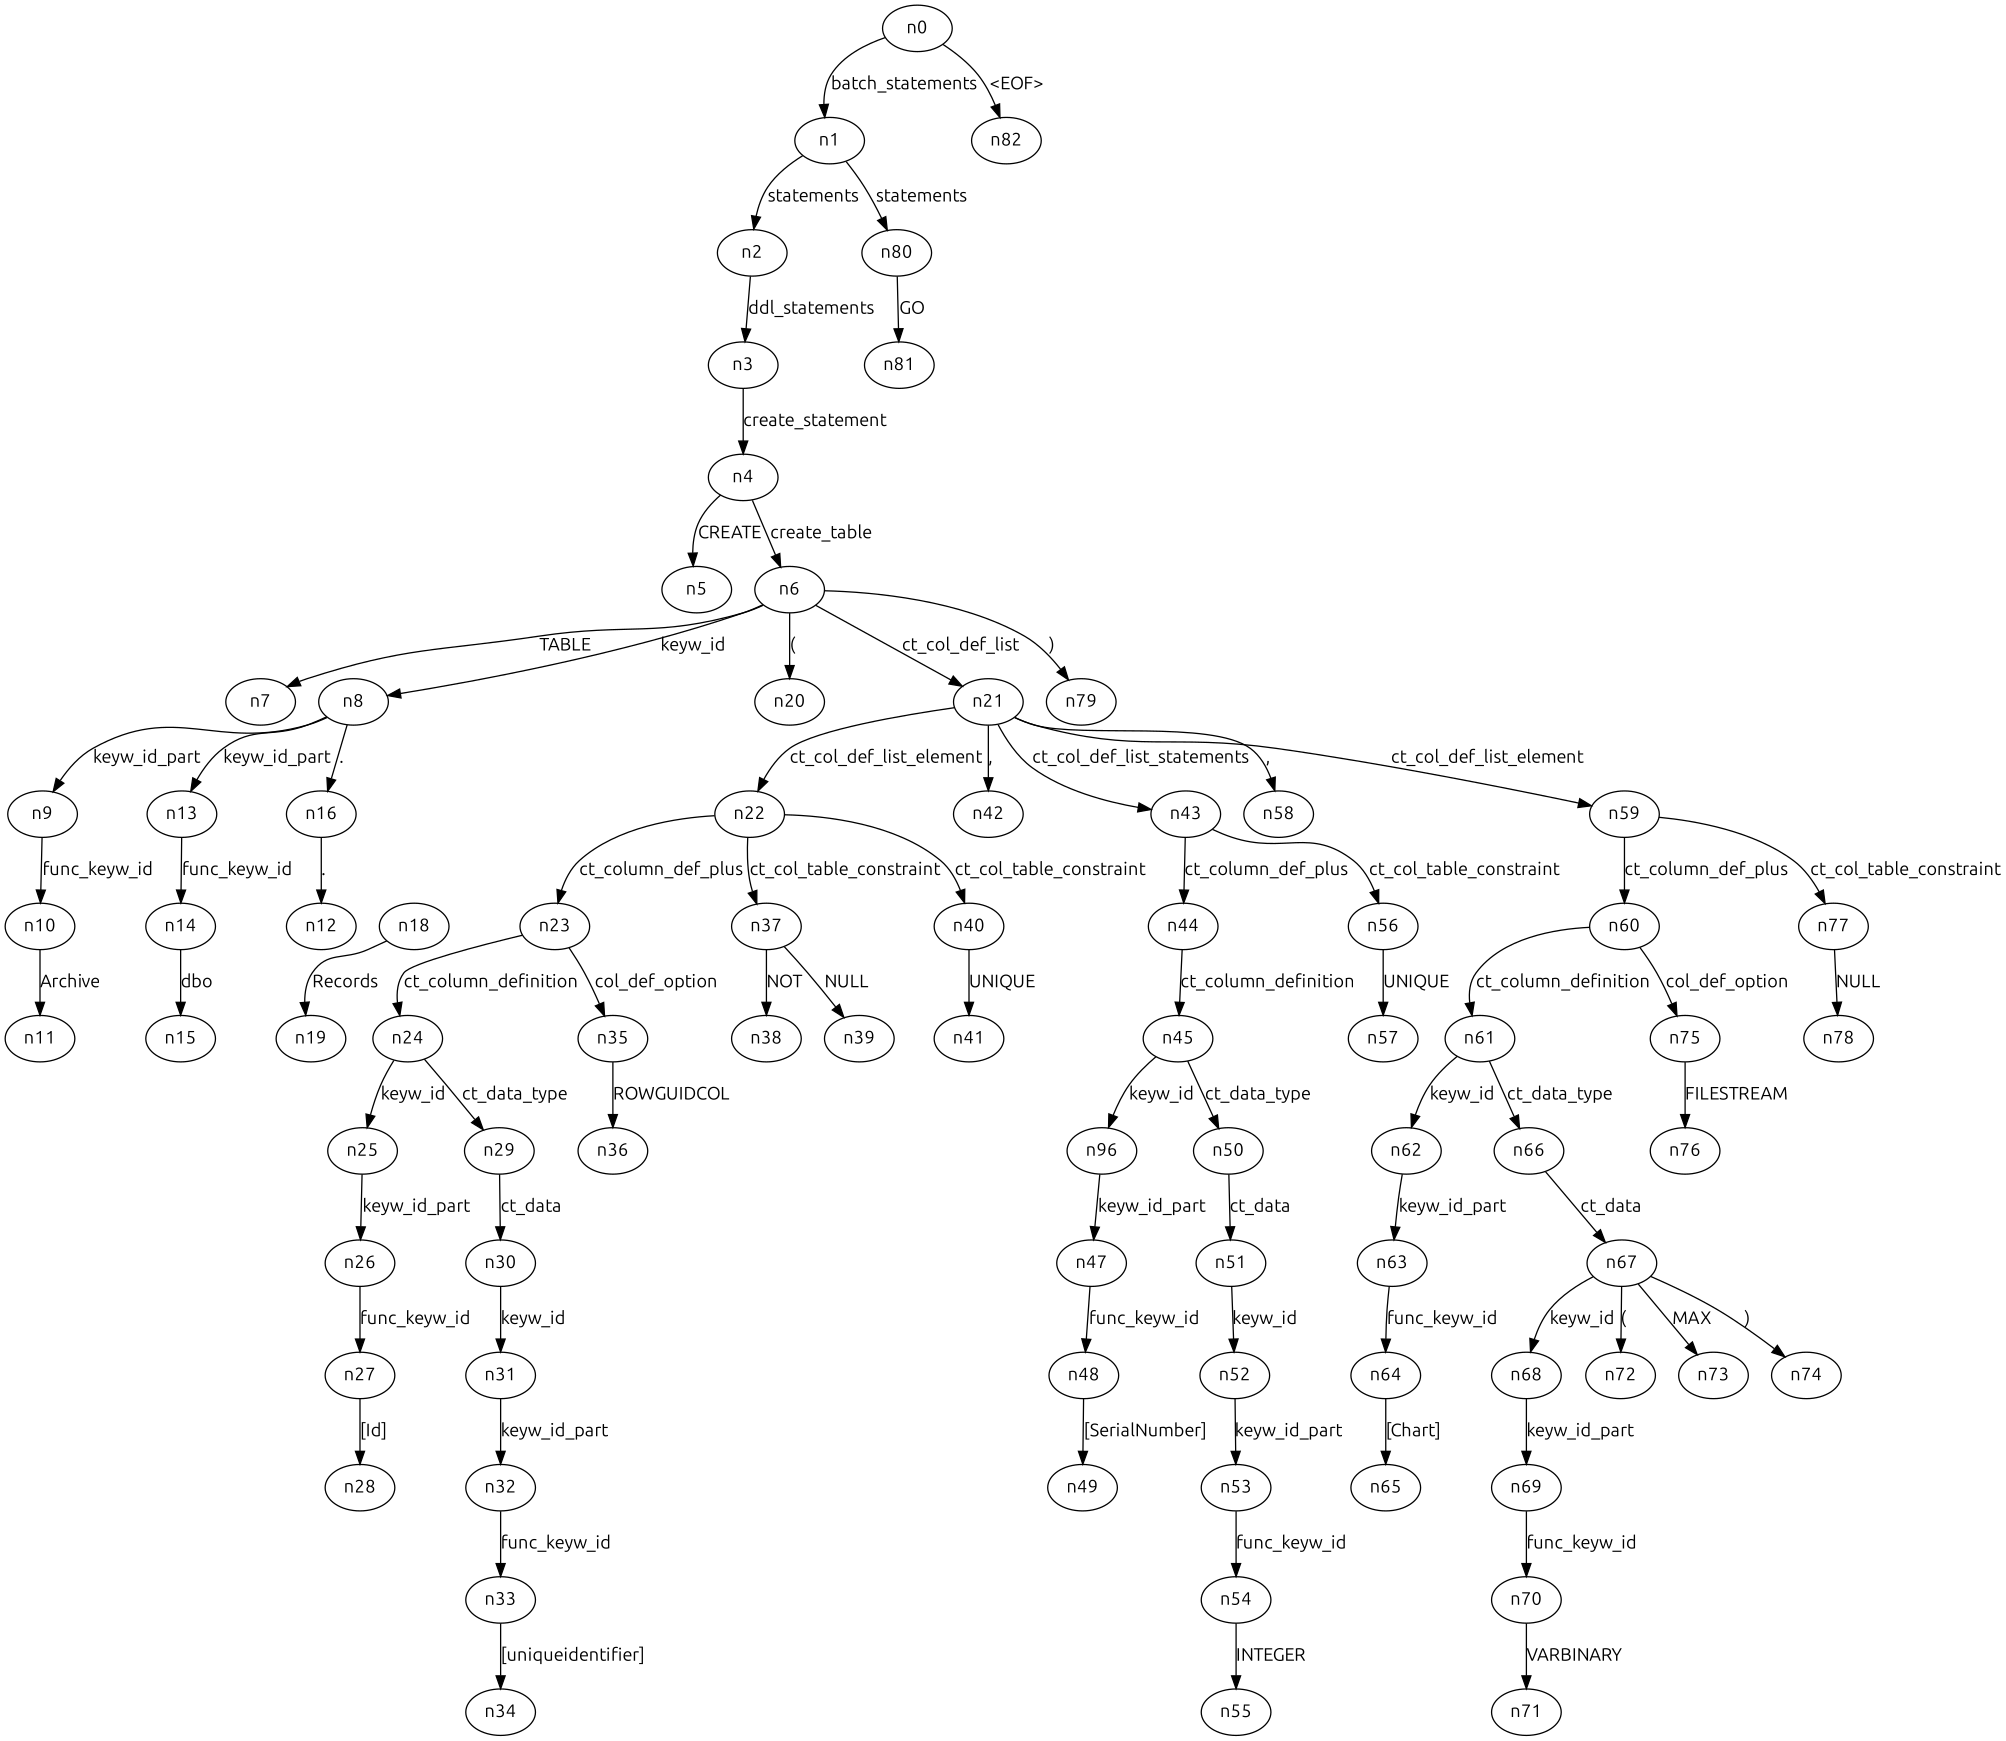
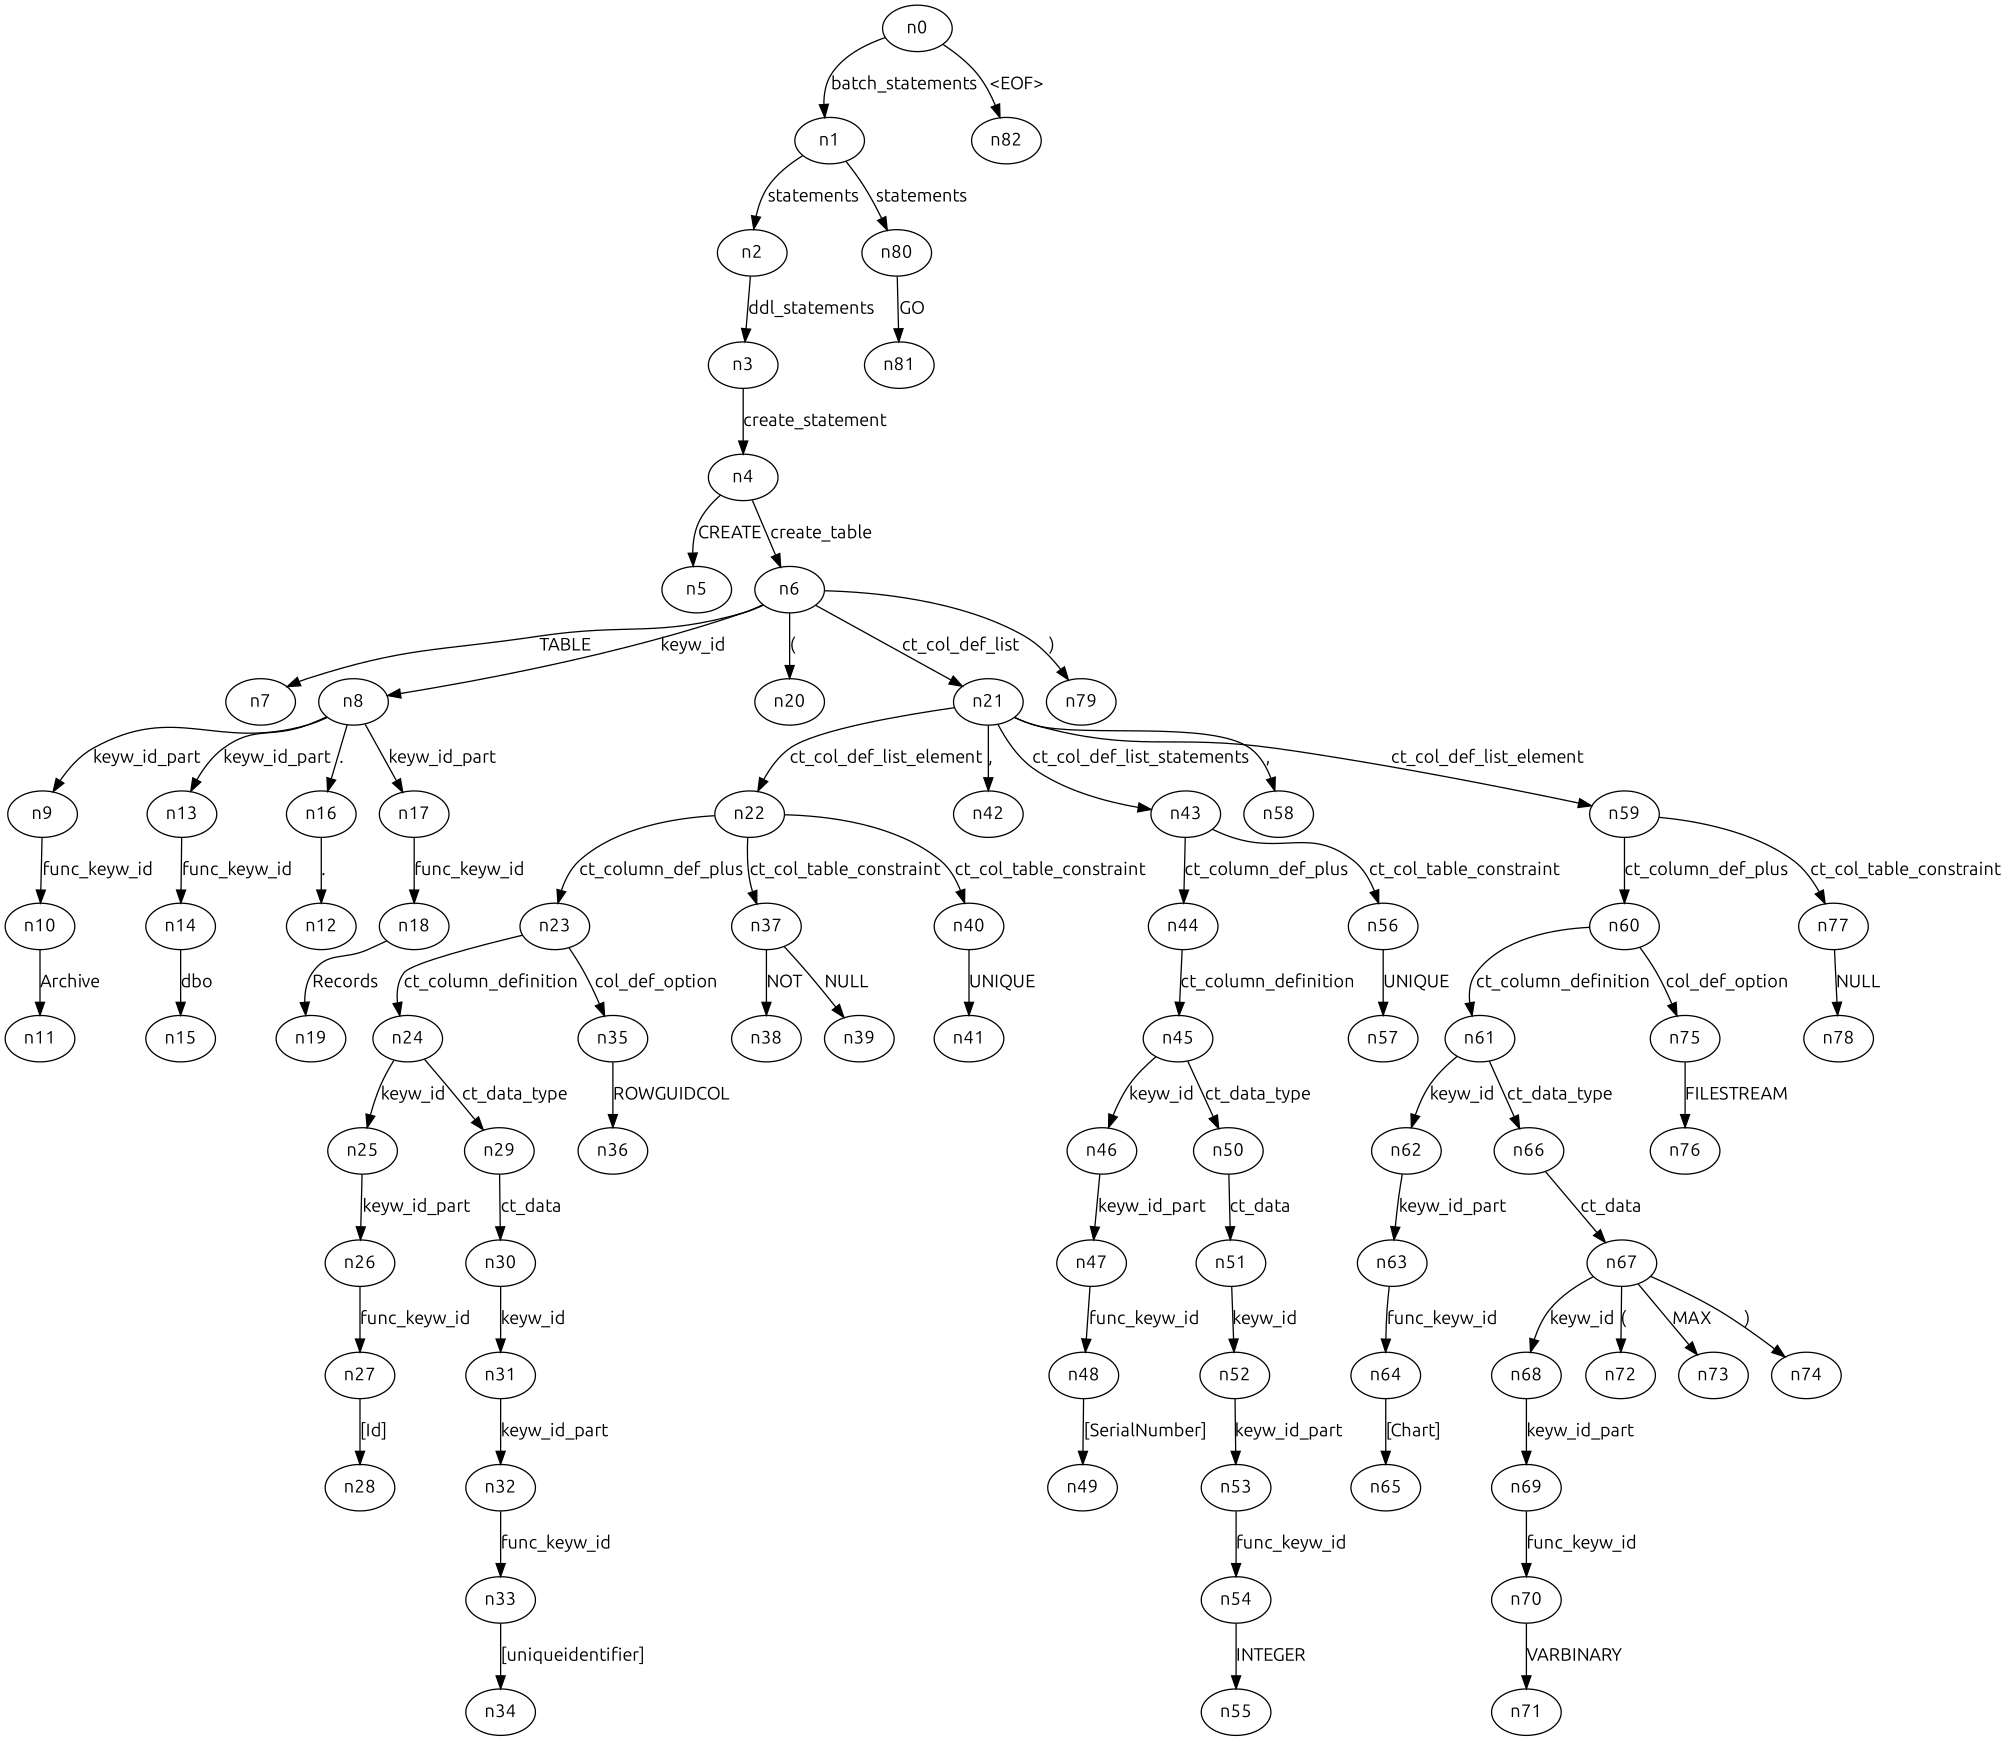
node "n17": added
node "n96": label "n96" -> "n46"
